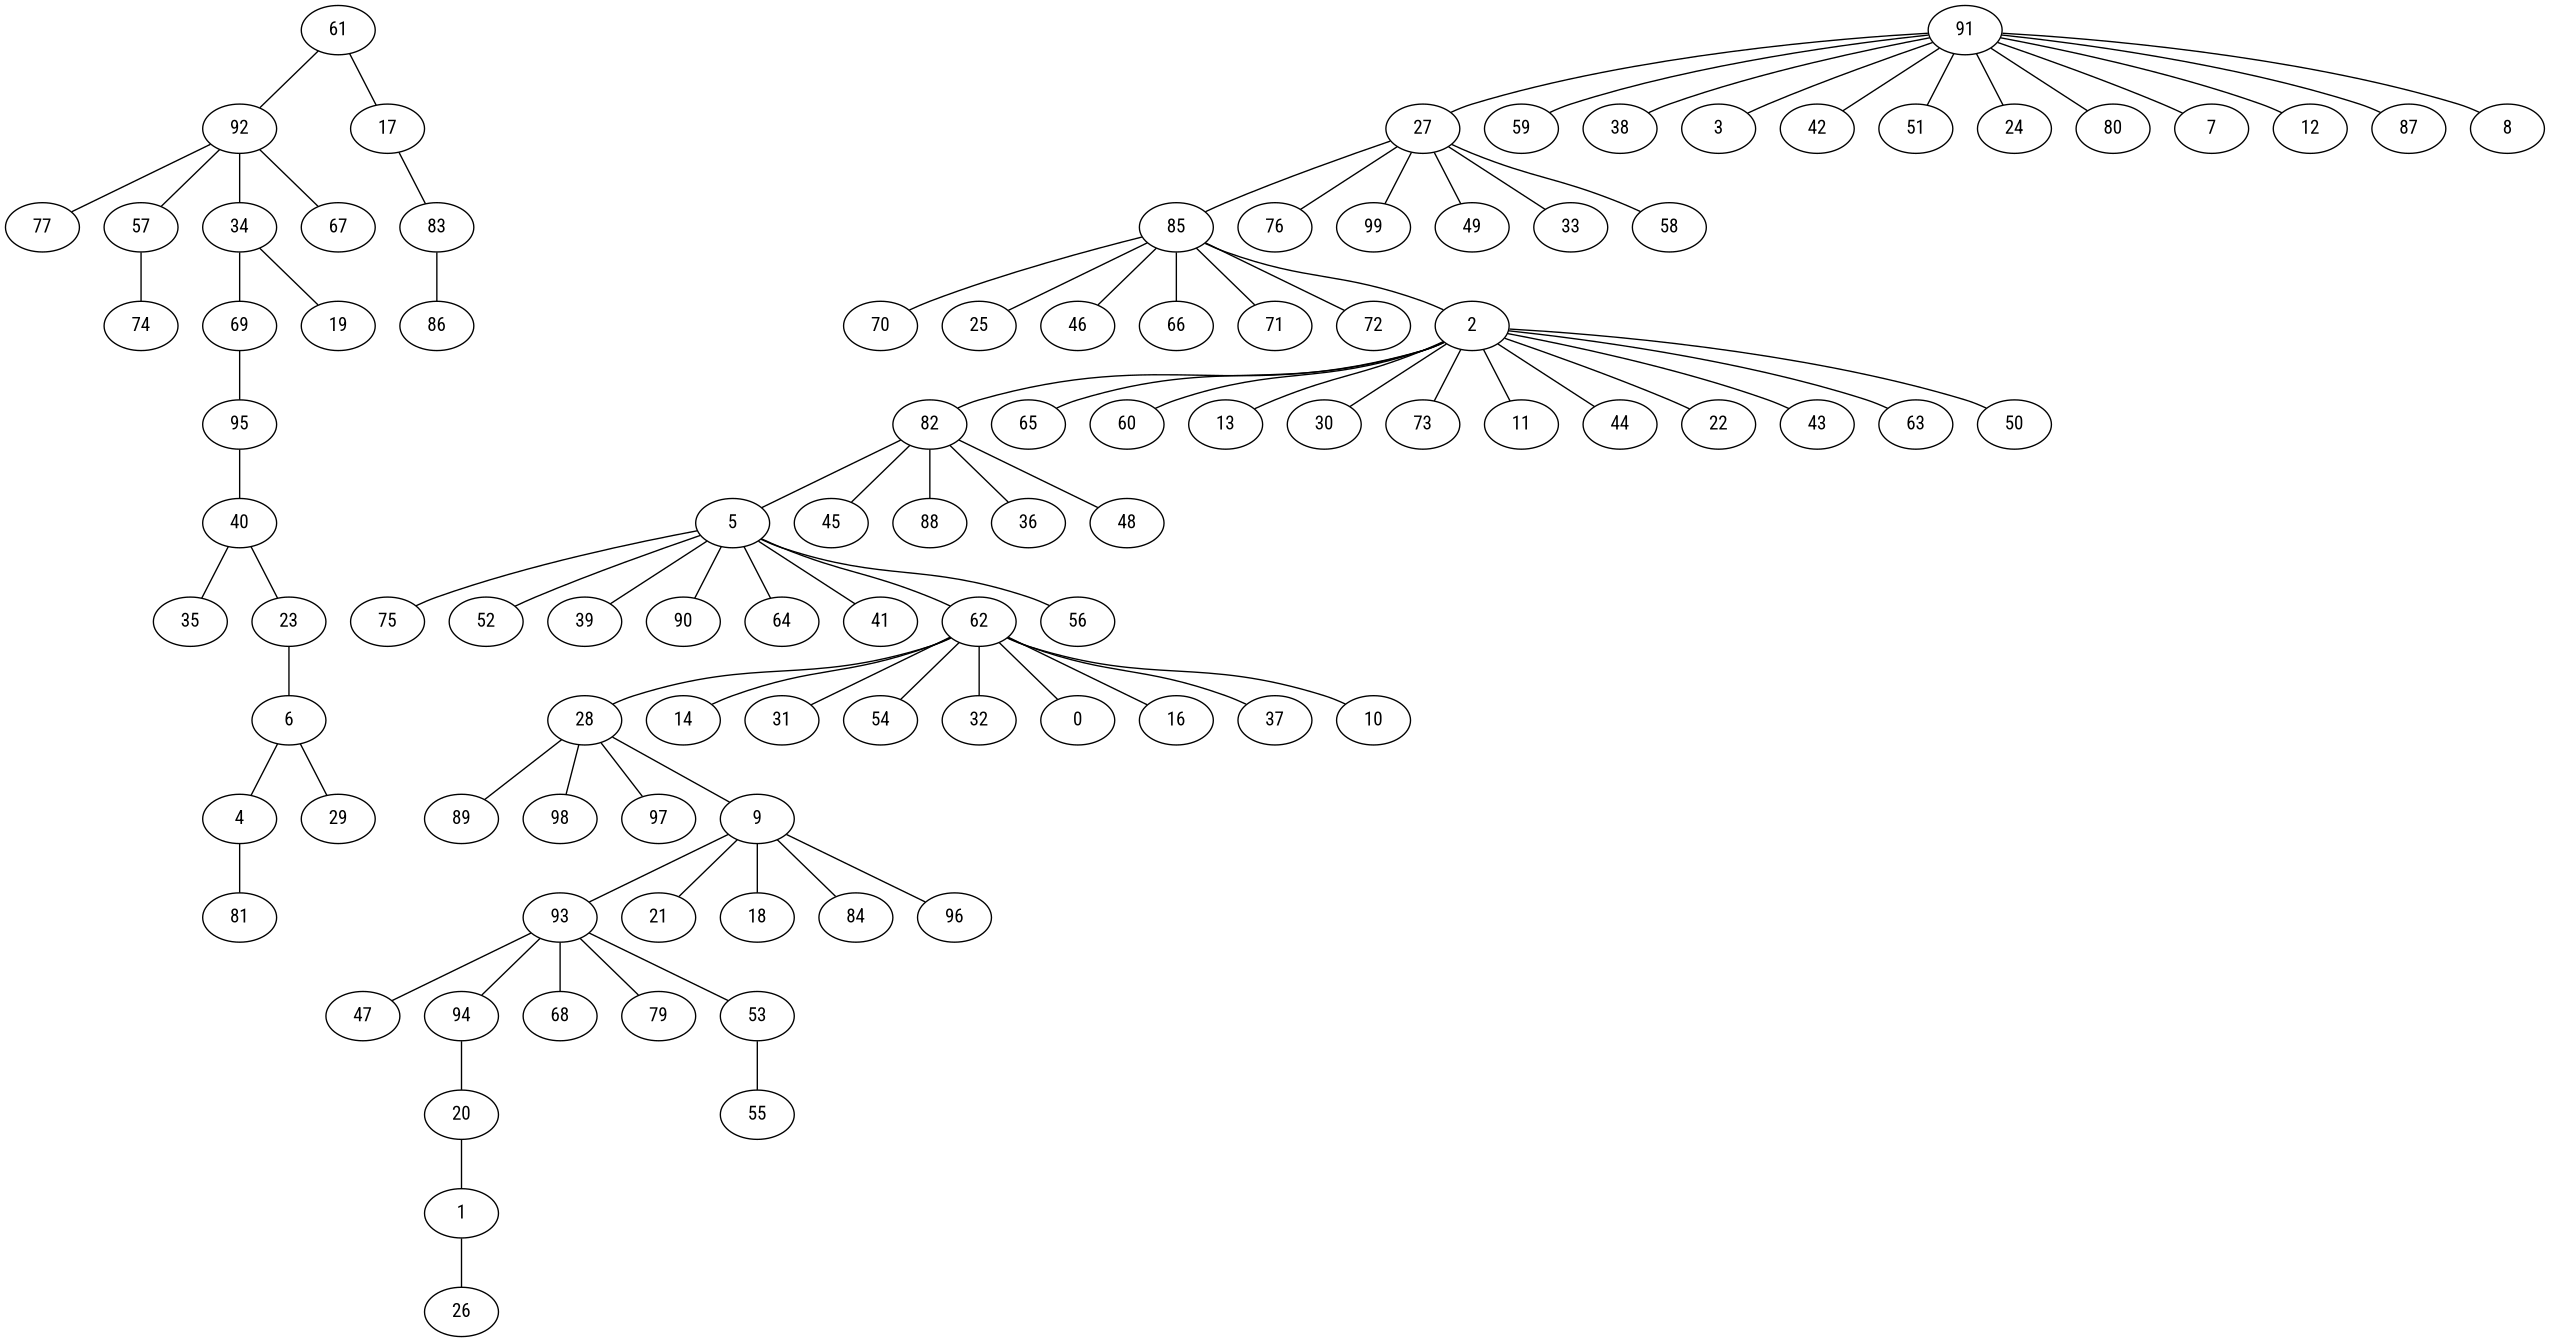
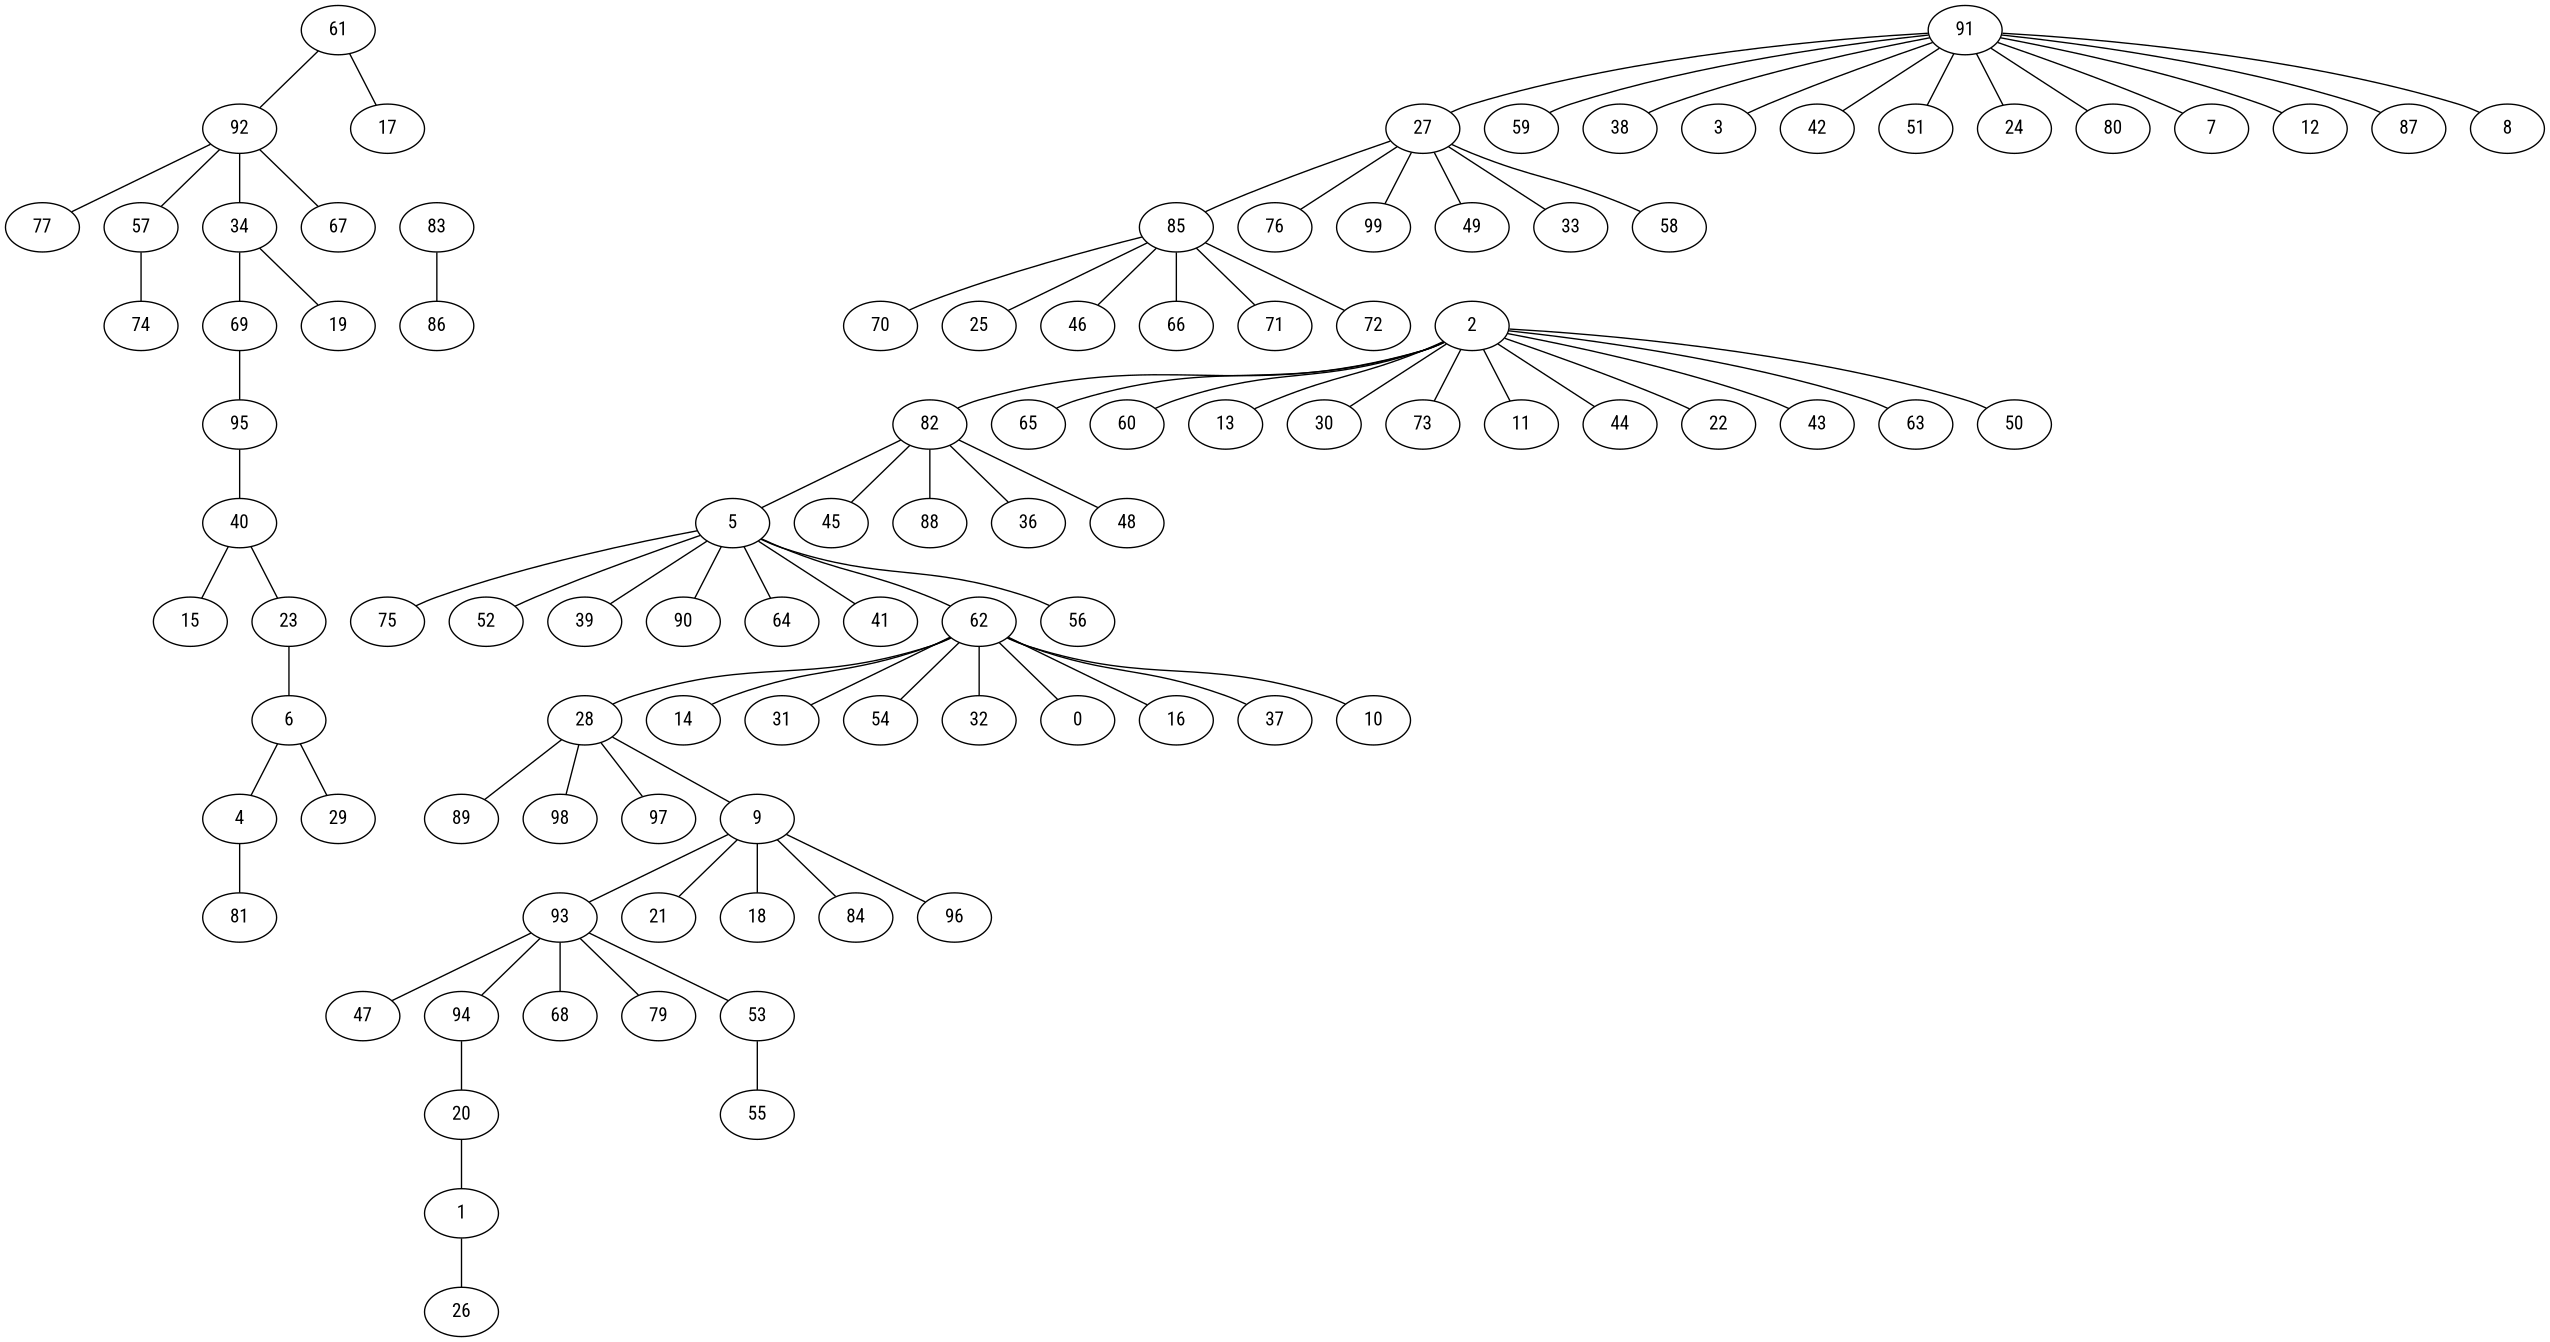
edge "17" -- "83": removed
edge "85" -- "2": removed
node "35": label "35" -> "15"
